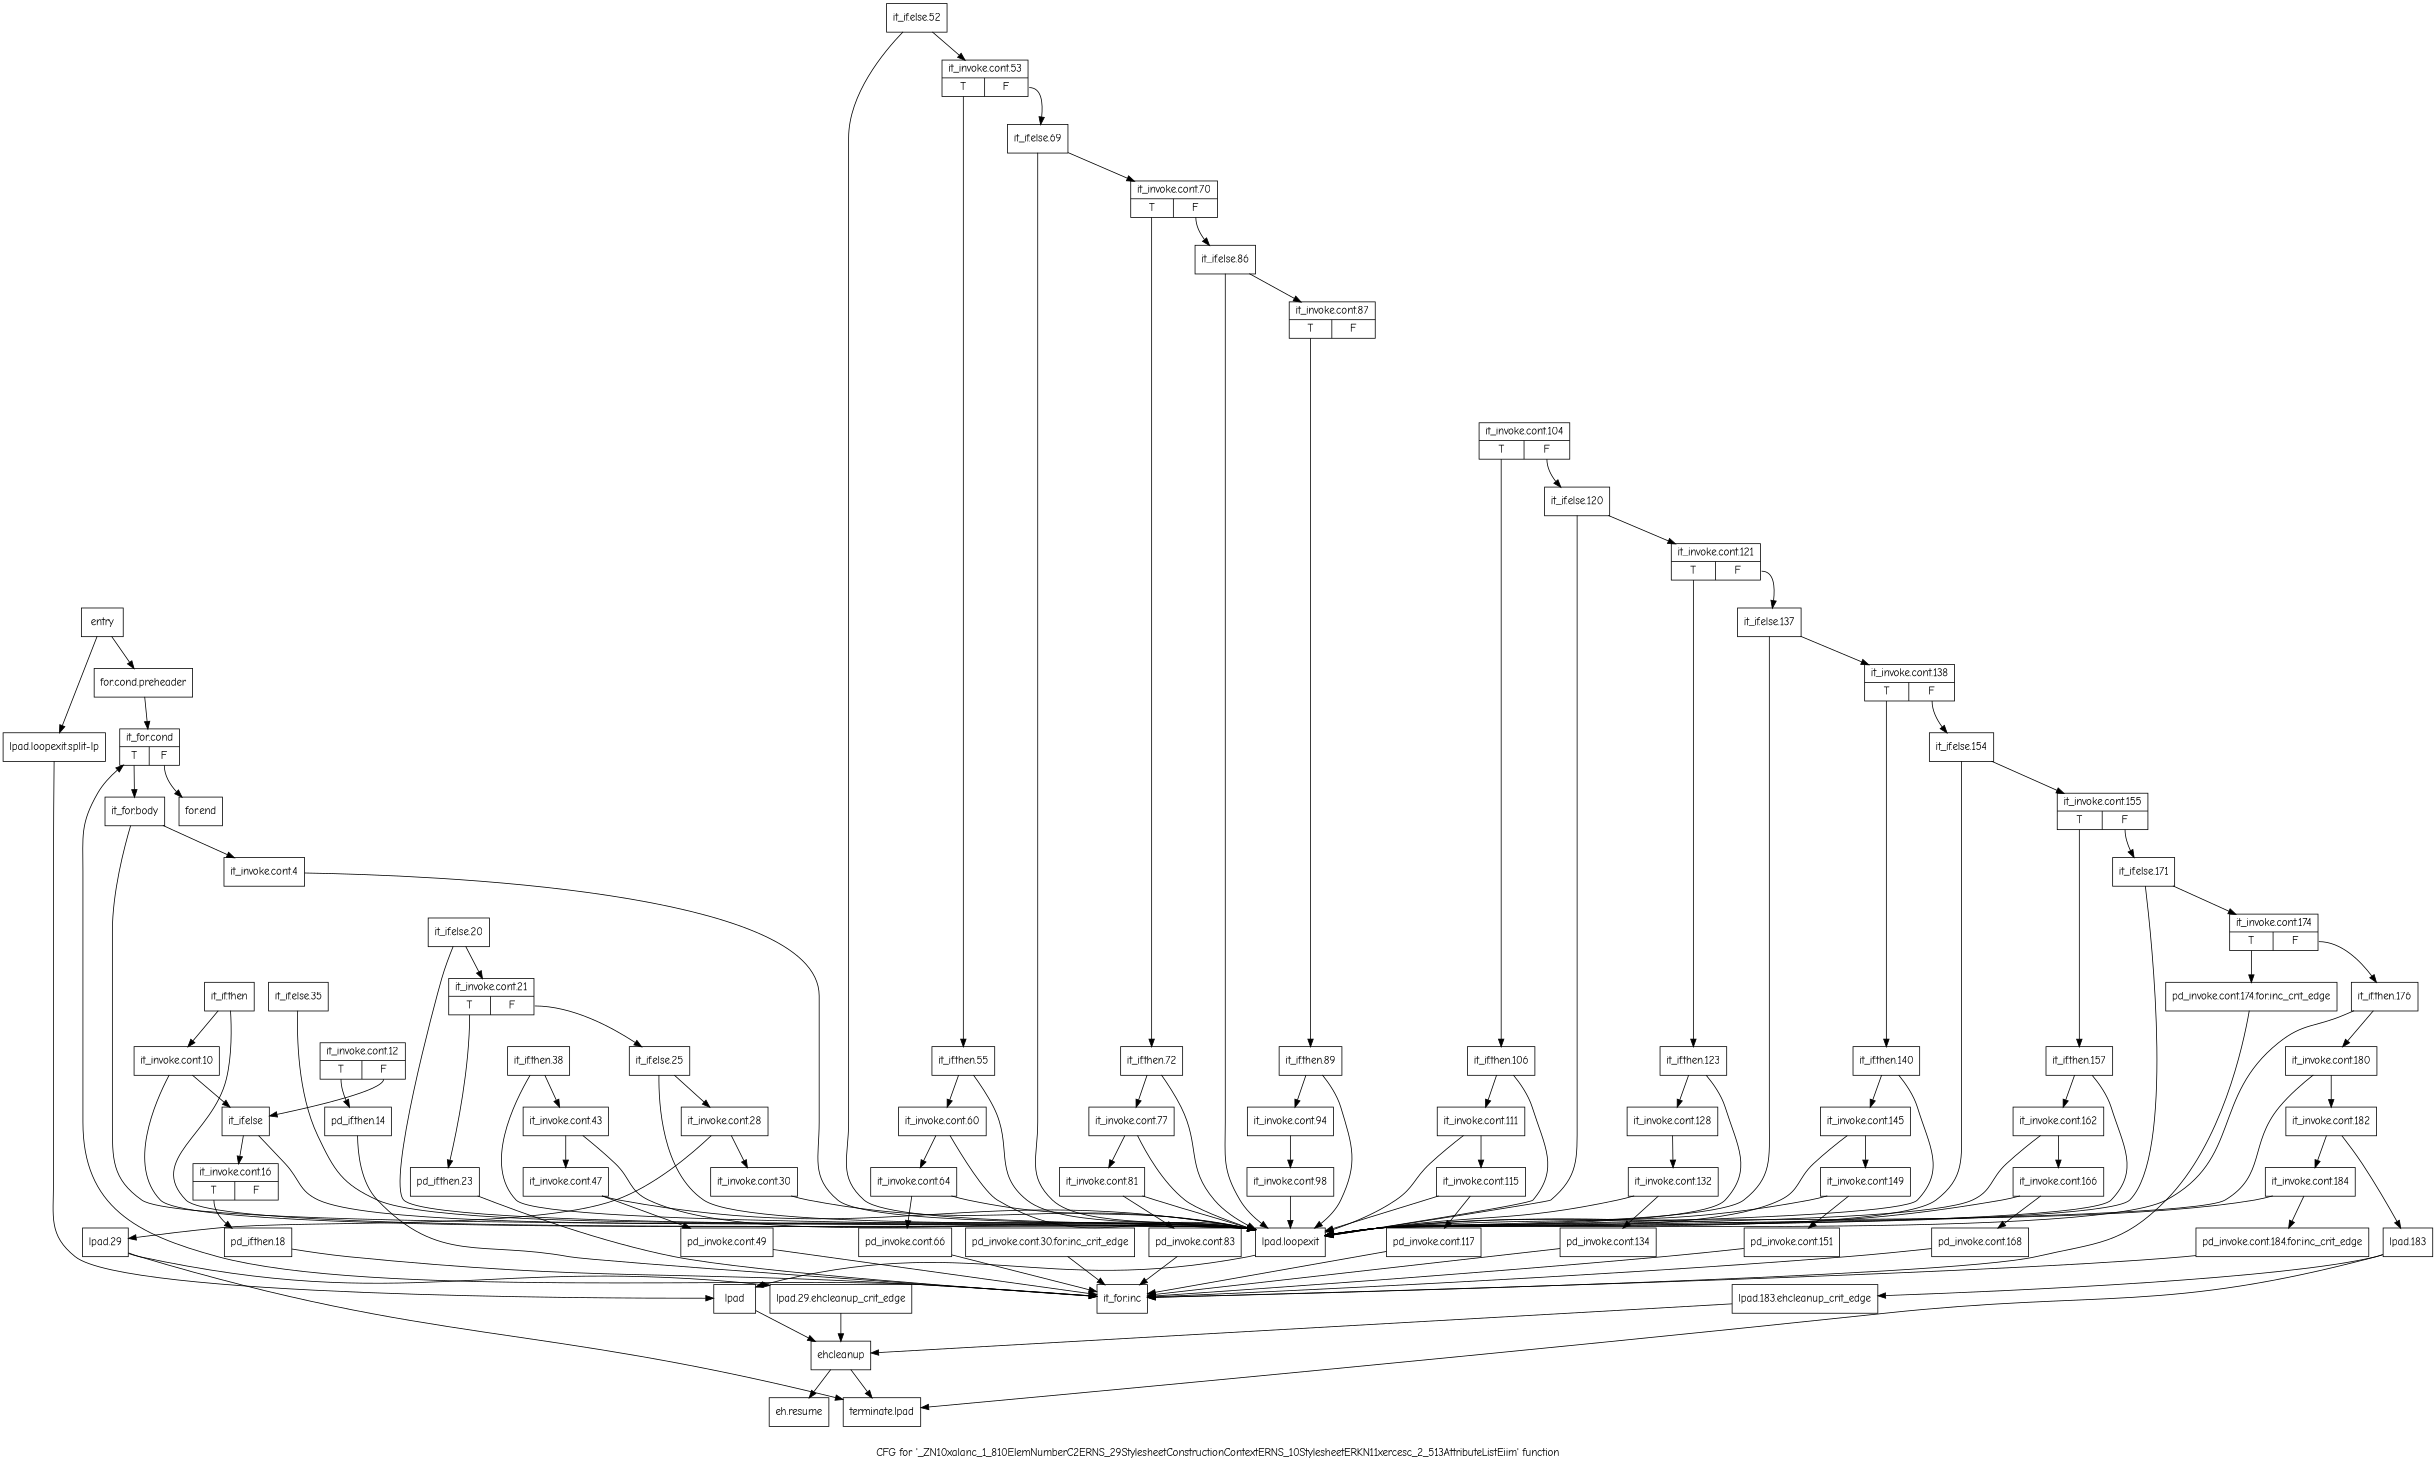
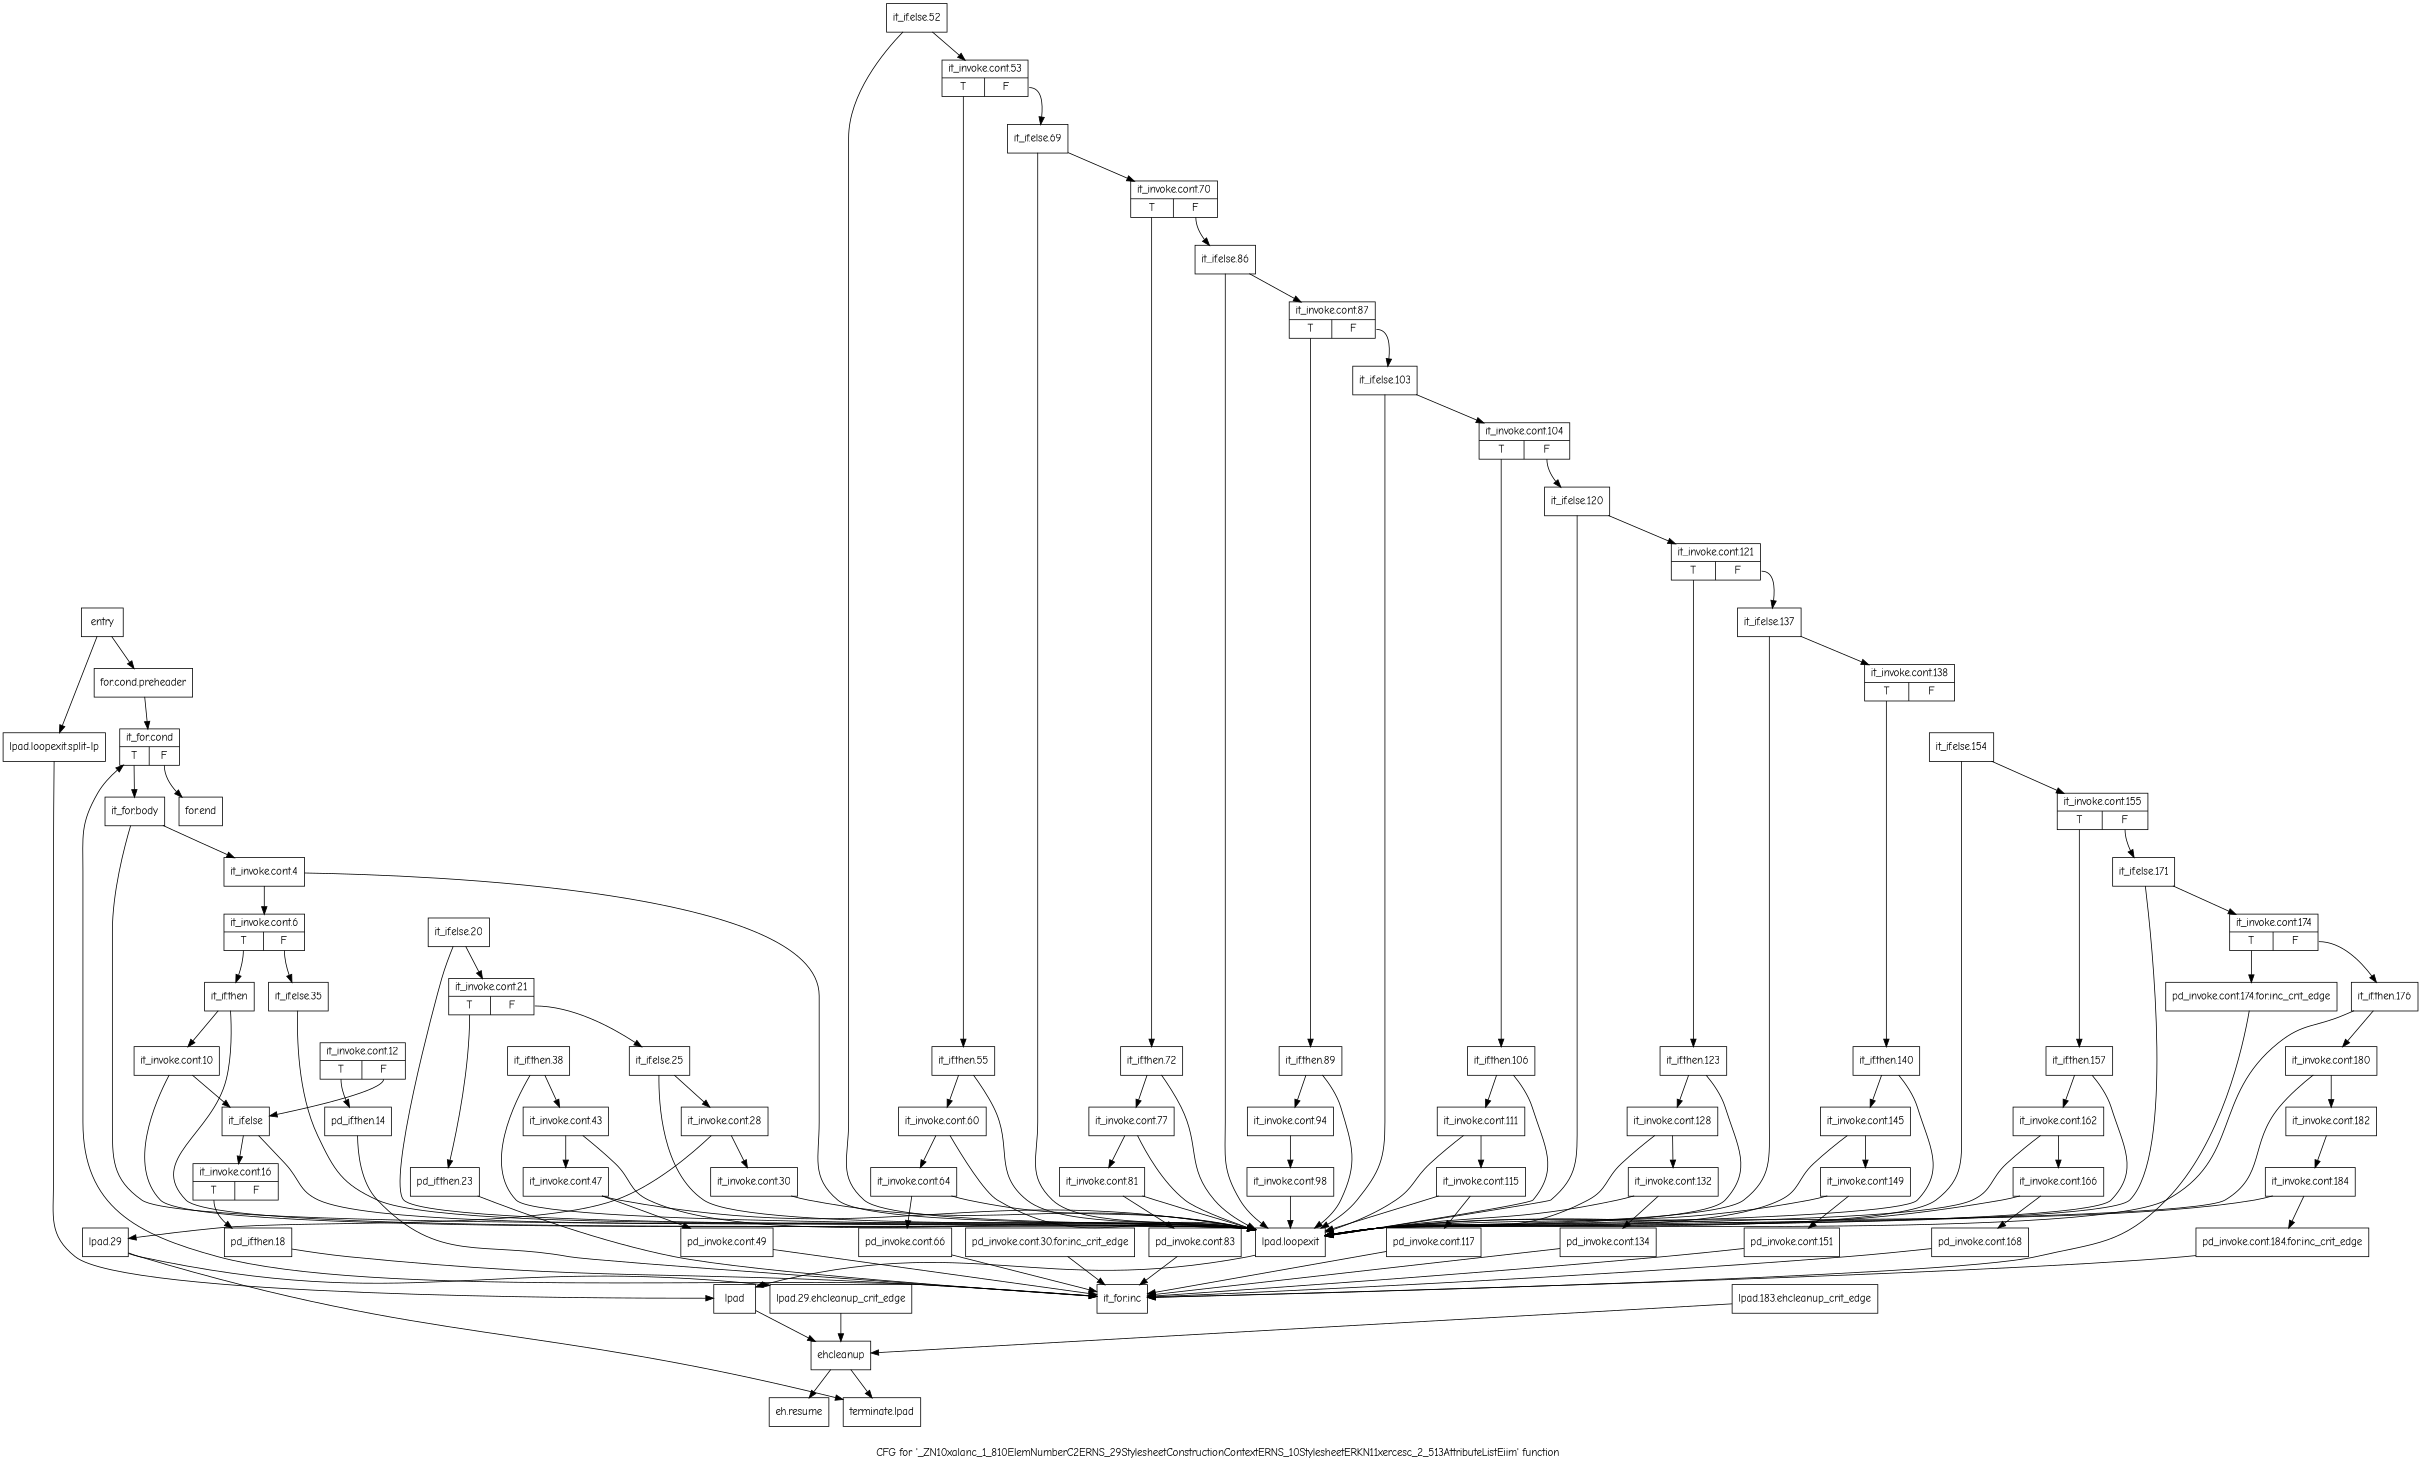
node "it_if.else.103": added
edge "it_invoke.cont.138" -> "it_if.else.154": removed
node "it_invoke.cont.6": added
edge "it_invoke.cont.128" -> "lpad.loopexit": added
node "lpad.183": removed
